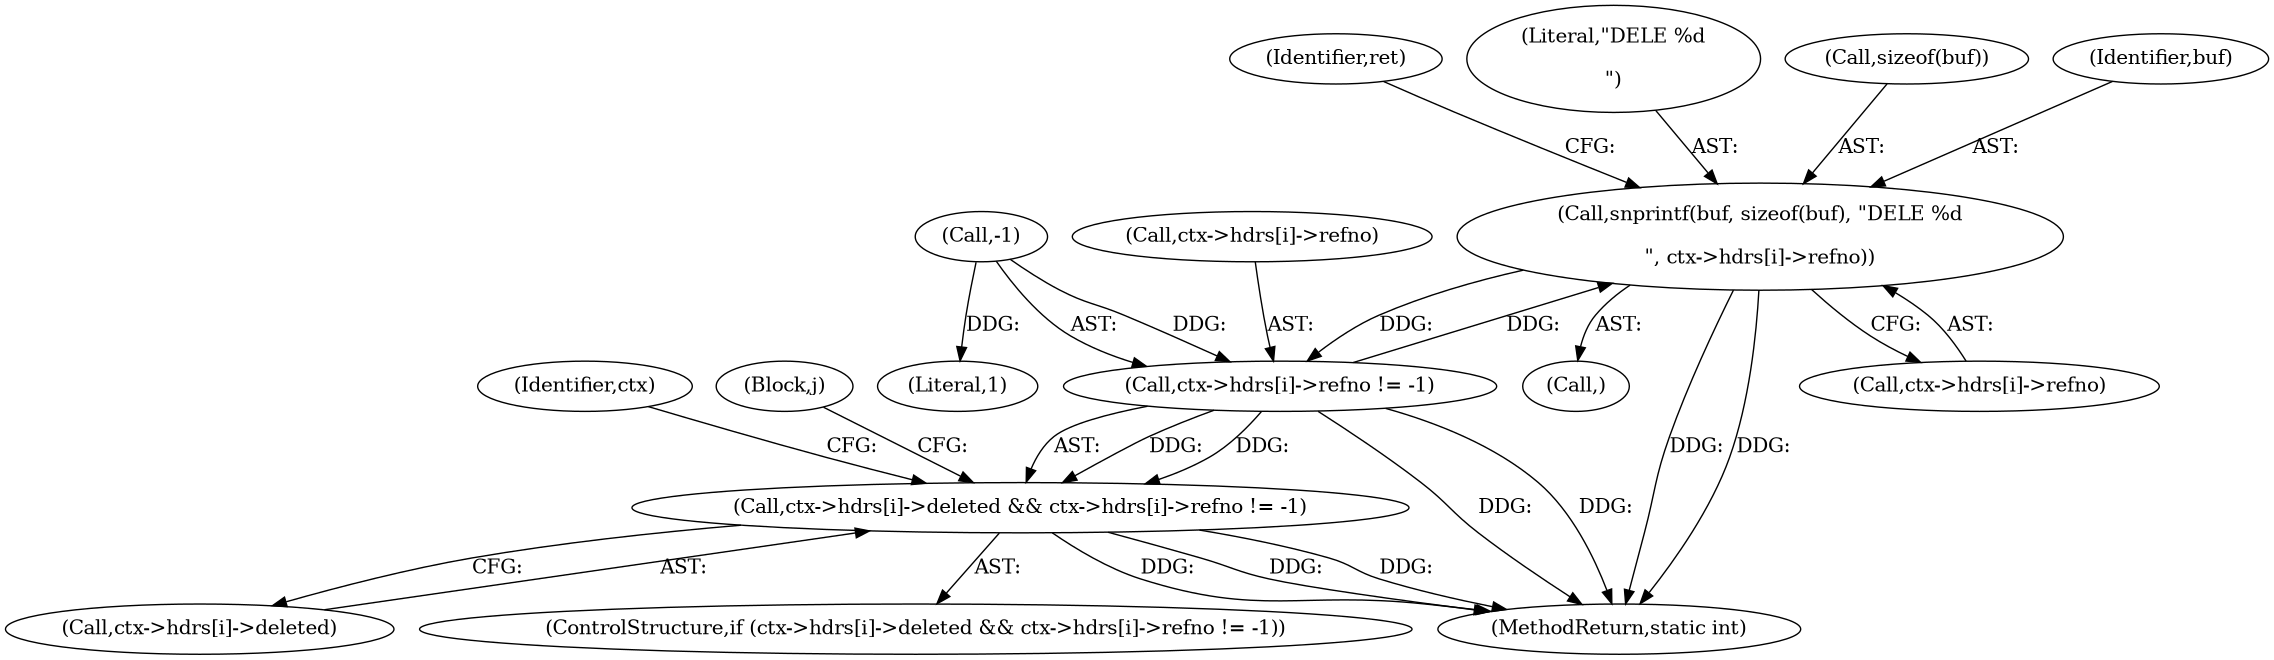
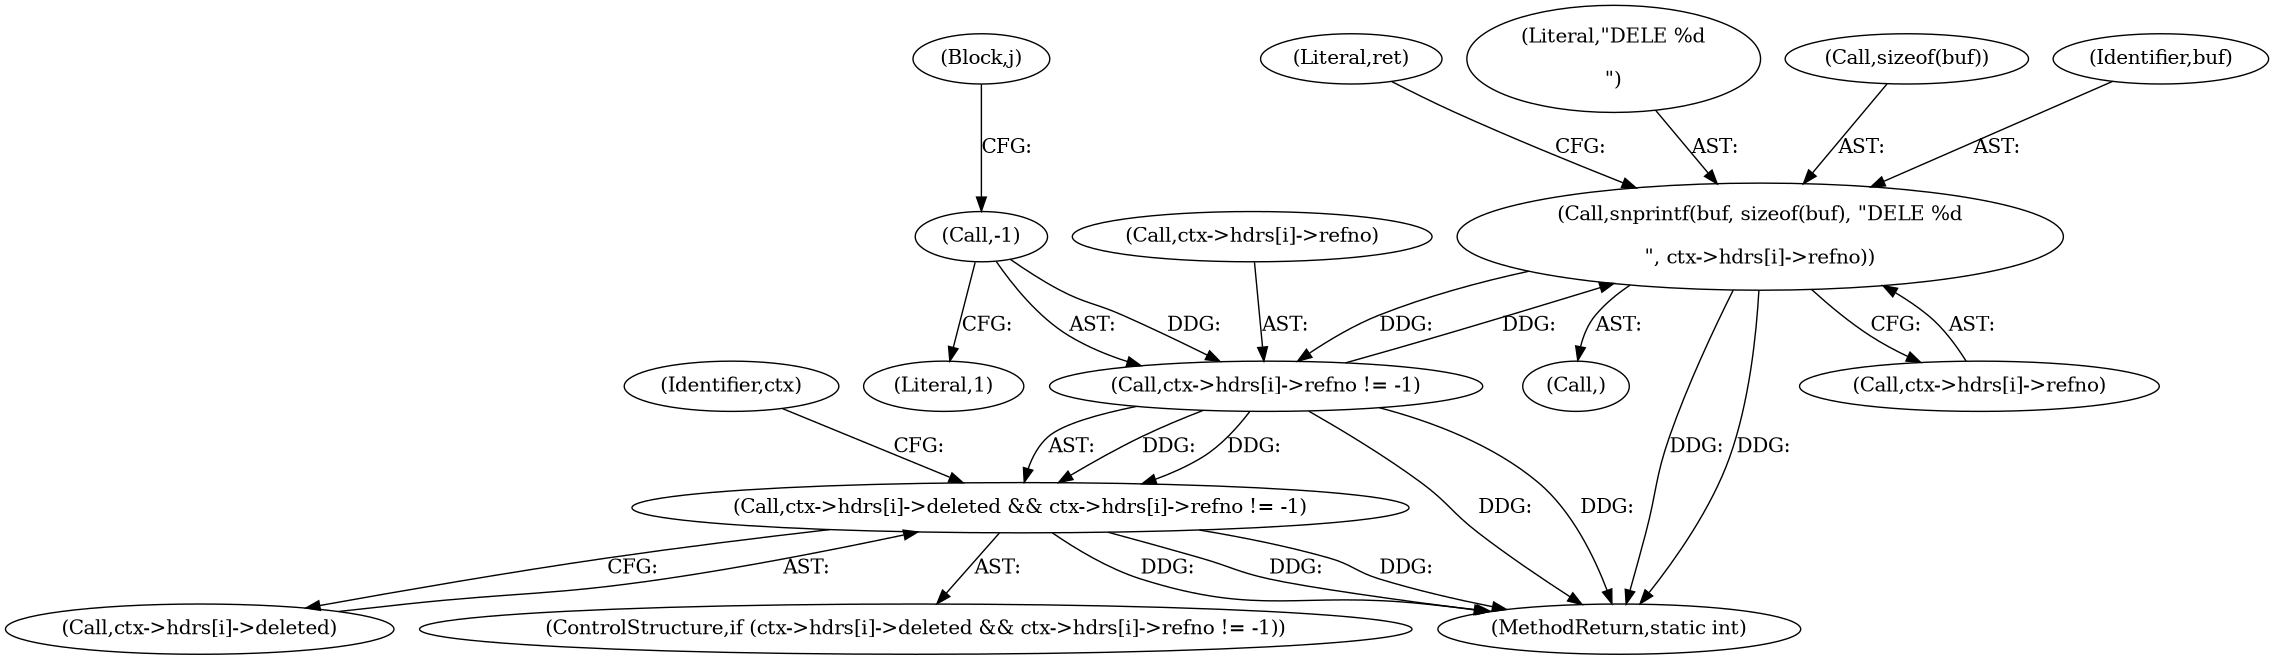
node "(Identifier,ret)": label "(Identifier,ret)" -> "(Literal,ret)"
edge "(Call,-1)" -> "(Literal,1)": label "DDG: " -> "CFG: "
edge "(Block,j)" -> "(Call,ctx->hdrs[i]->deleted && ctx->hdrs[i]->refno != -1)": now "(Block,j)" -> "(Call,-1)"
